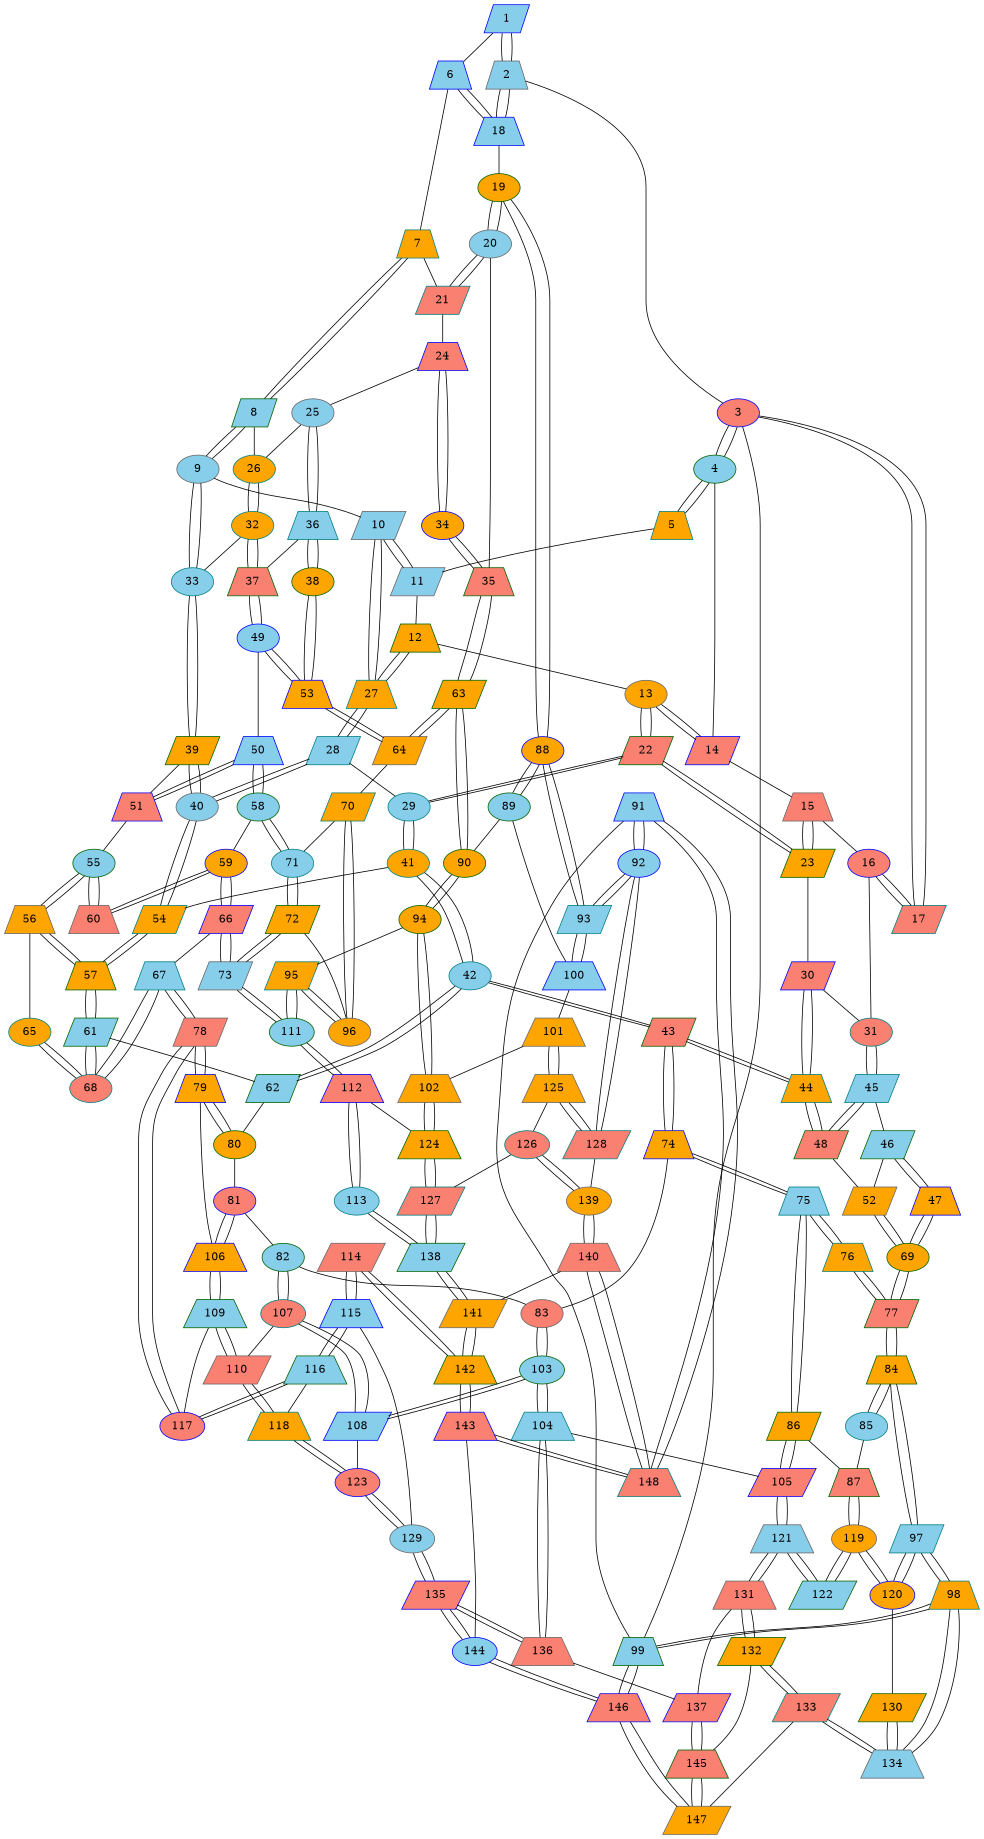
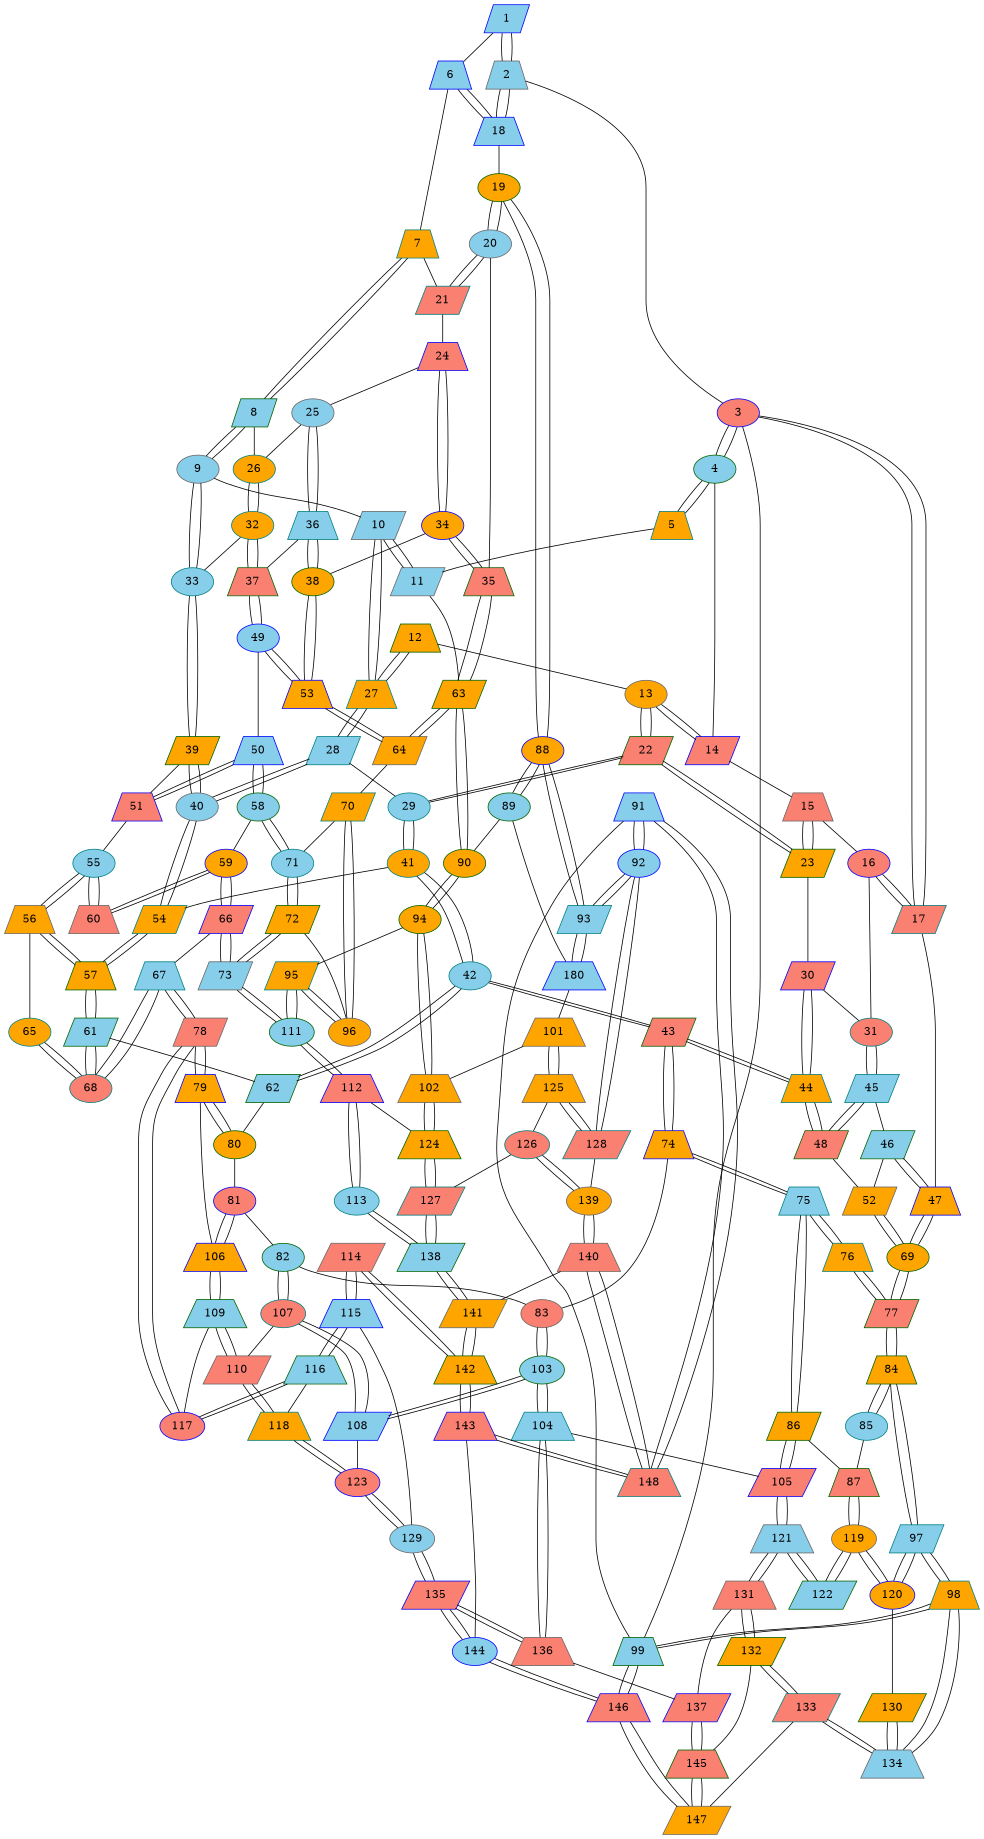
edge "34" -- "38": added
edge "11" -- "12": now "11" -- "63"
node "55": color darkgreen -> teal
node "100": label "100" -> "180"
edge "17" -- "47": added
